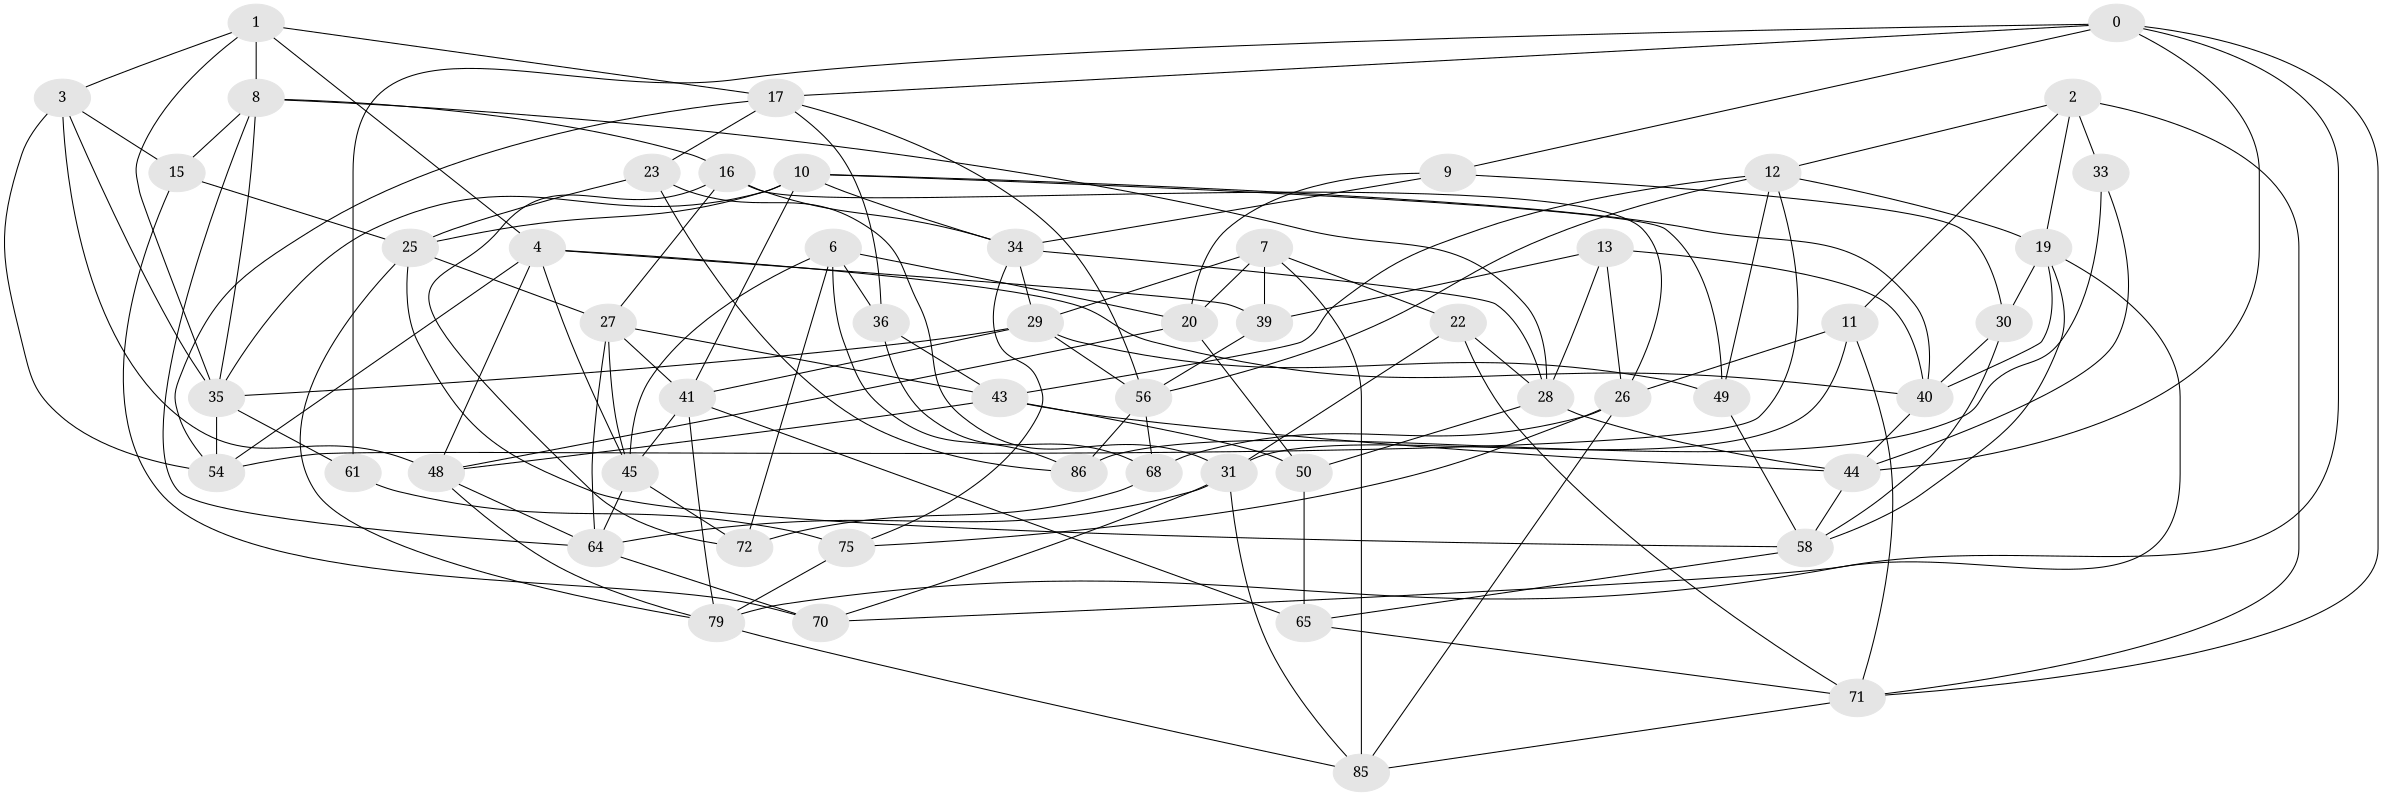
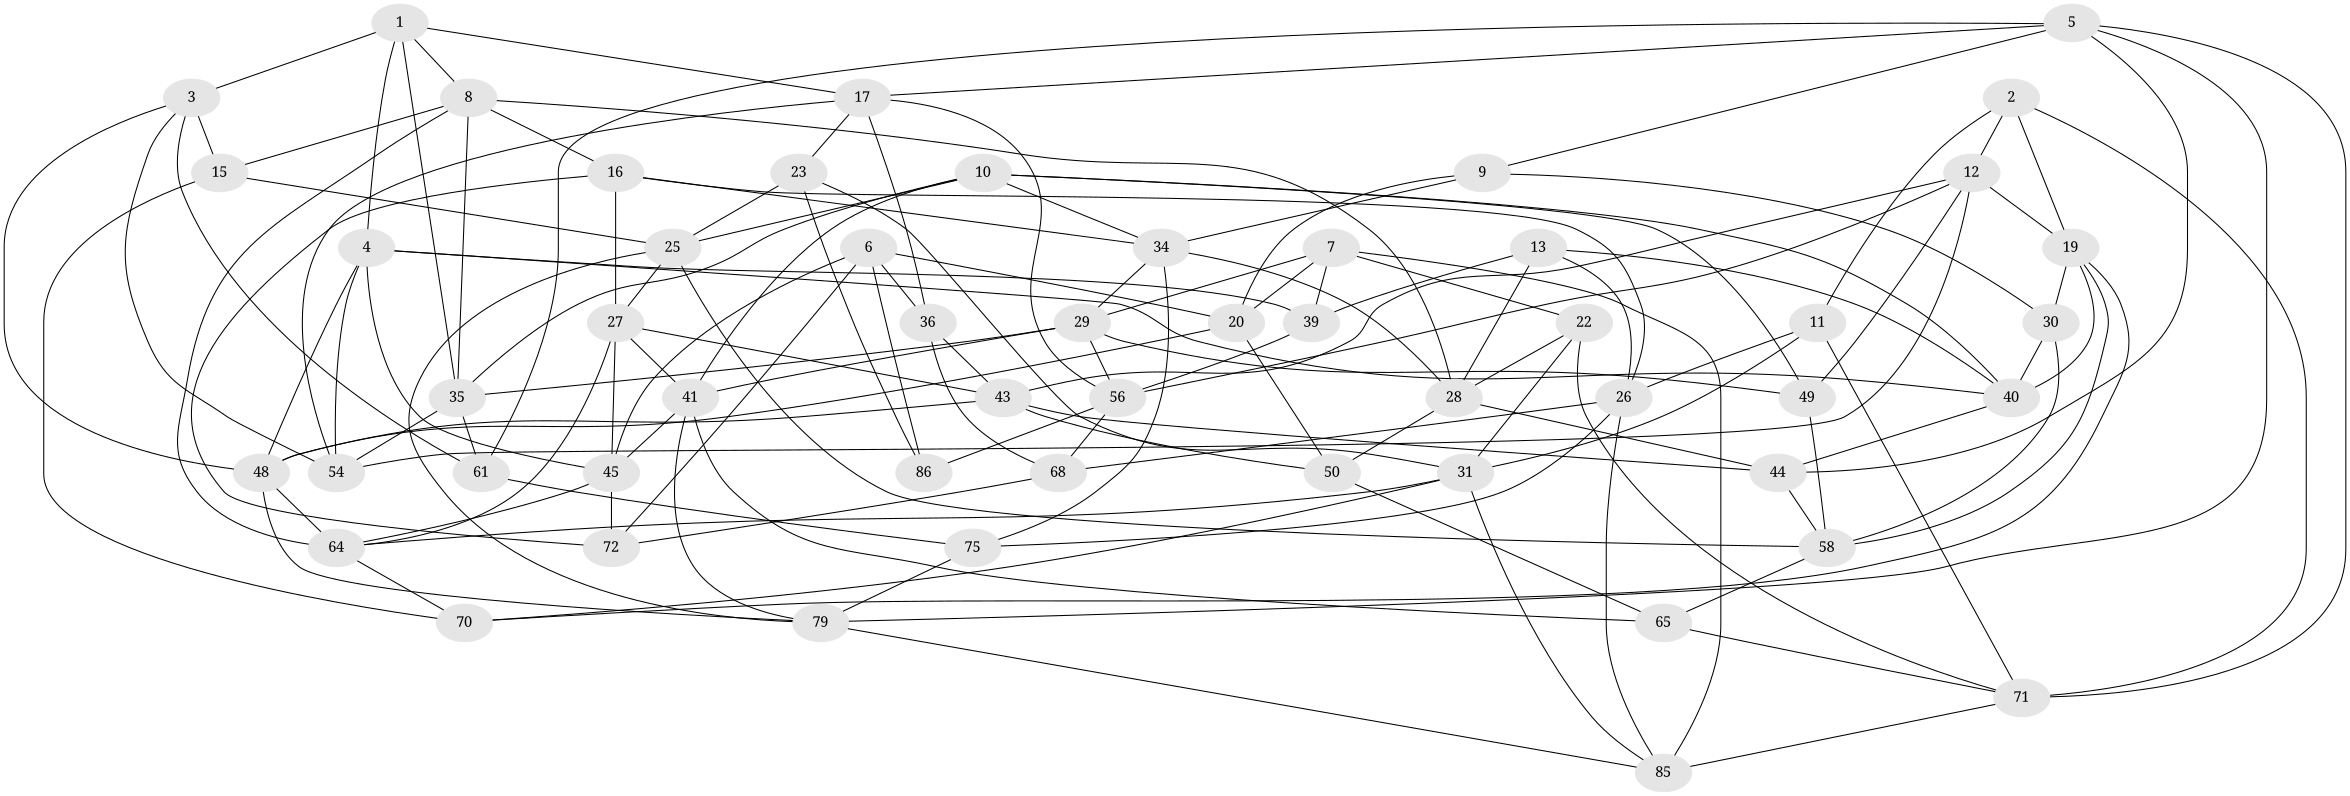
node "0": label "0" -> "5"
node "33": removed
edge "3" -- "35": now "3" -- "61"
